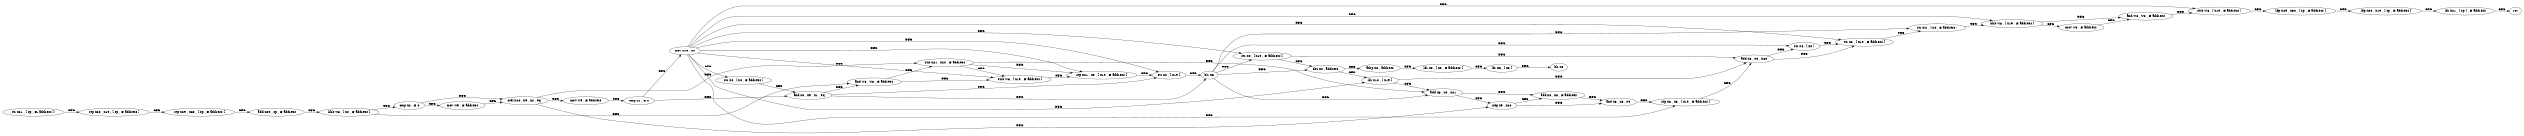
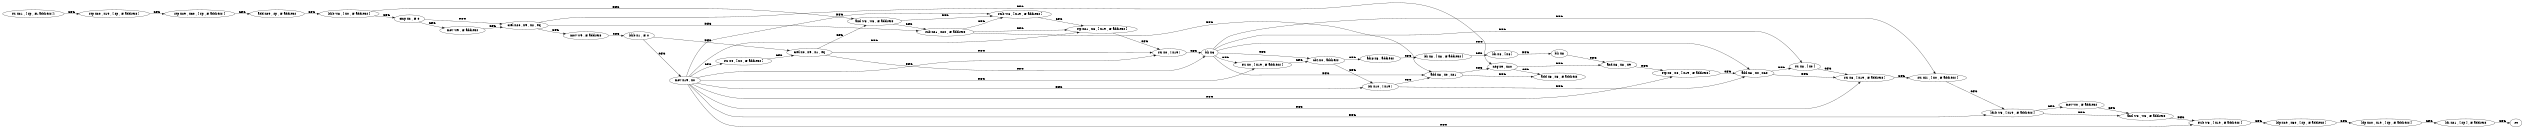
edge "str x0 , [ x19 , # address ]" -> "add x8 , x0 , x60": now "blr x3" -> "add x8 , x0 , x60"
edge "blr x3" -> "cbz x0 , address": label "DFG" -> "CFG"
node "and x0 , x9 , x1 , eq": label "and x0 , x9 , x1 , eq" -> "csel x0 , x9 , x1 , eq"
edge "add x8 , x8 , # address" -> "and x8 , x8 , x9": now "blr x8" -> "and x8 , x8 , x9"
node "cmp x1 , # 0": label "cmp x1 , # 0" -> "ldrb x1 , # 0"
